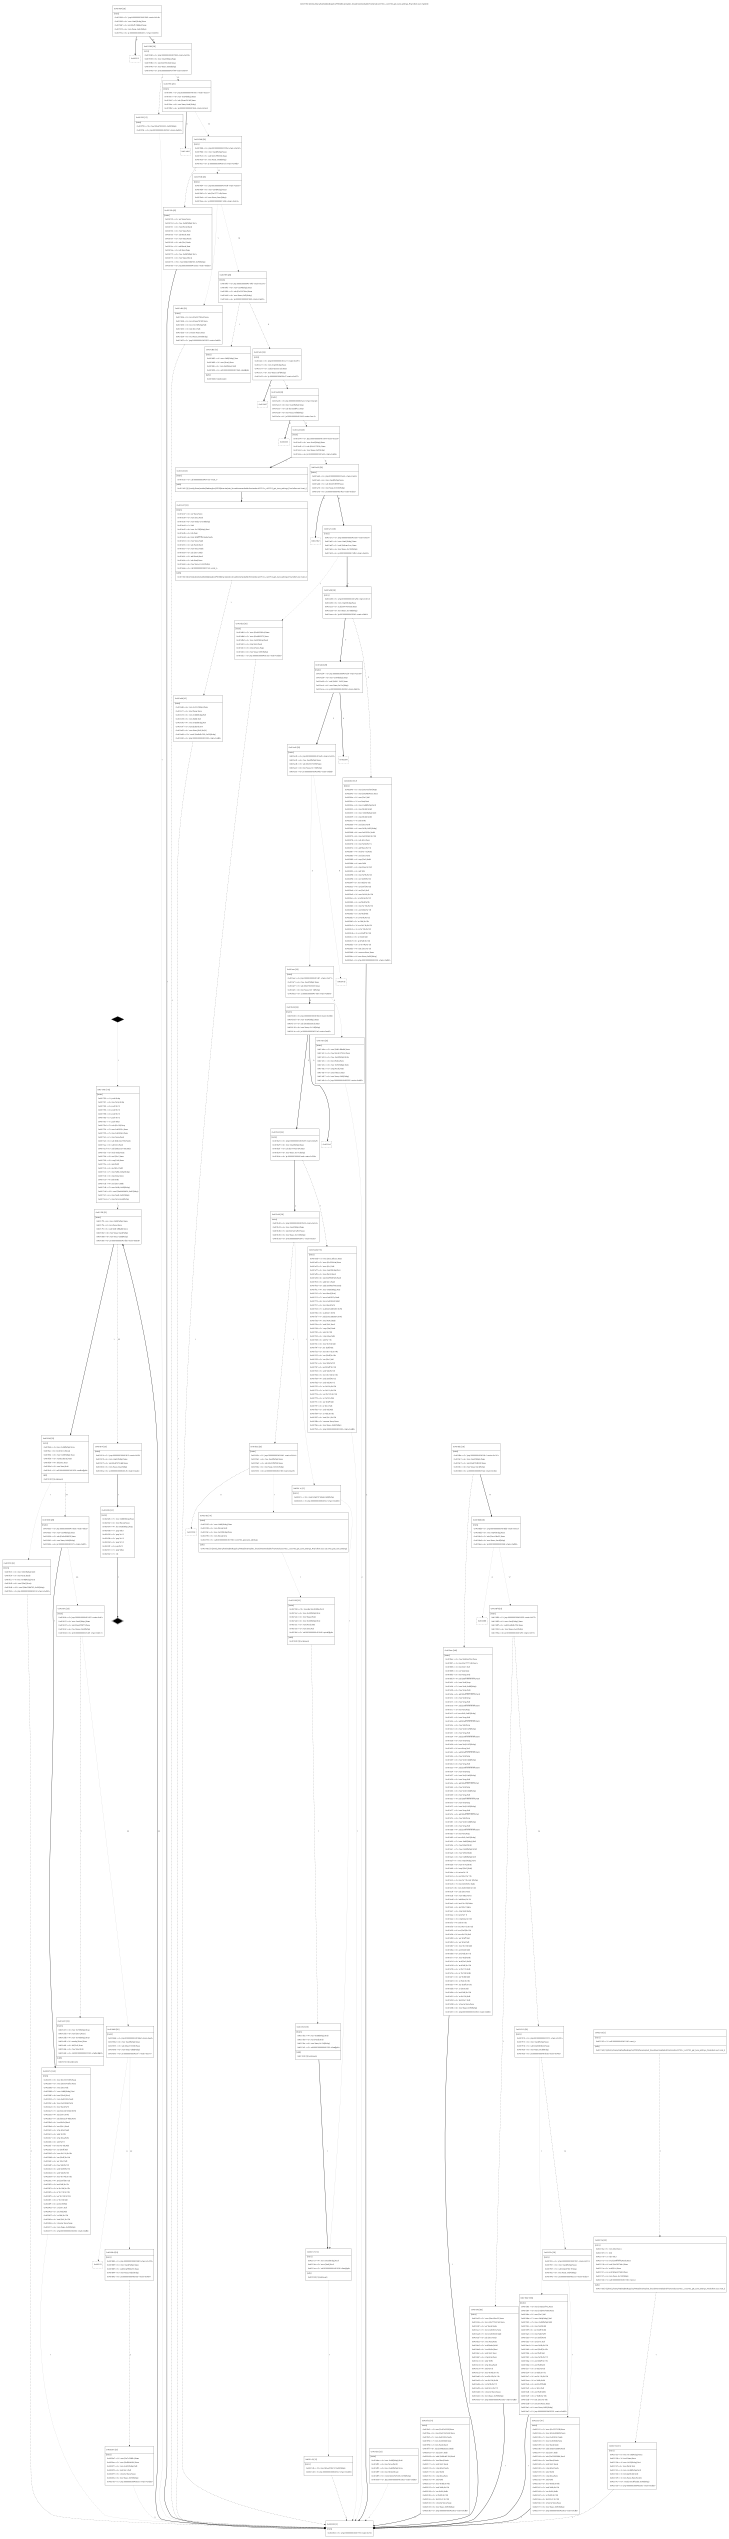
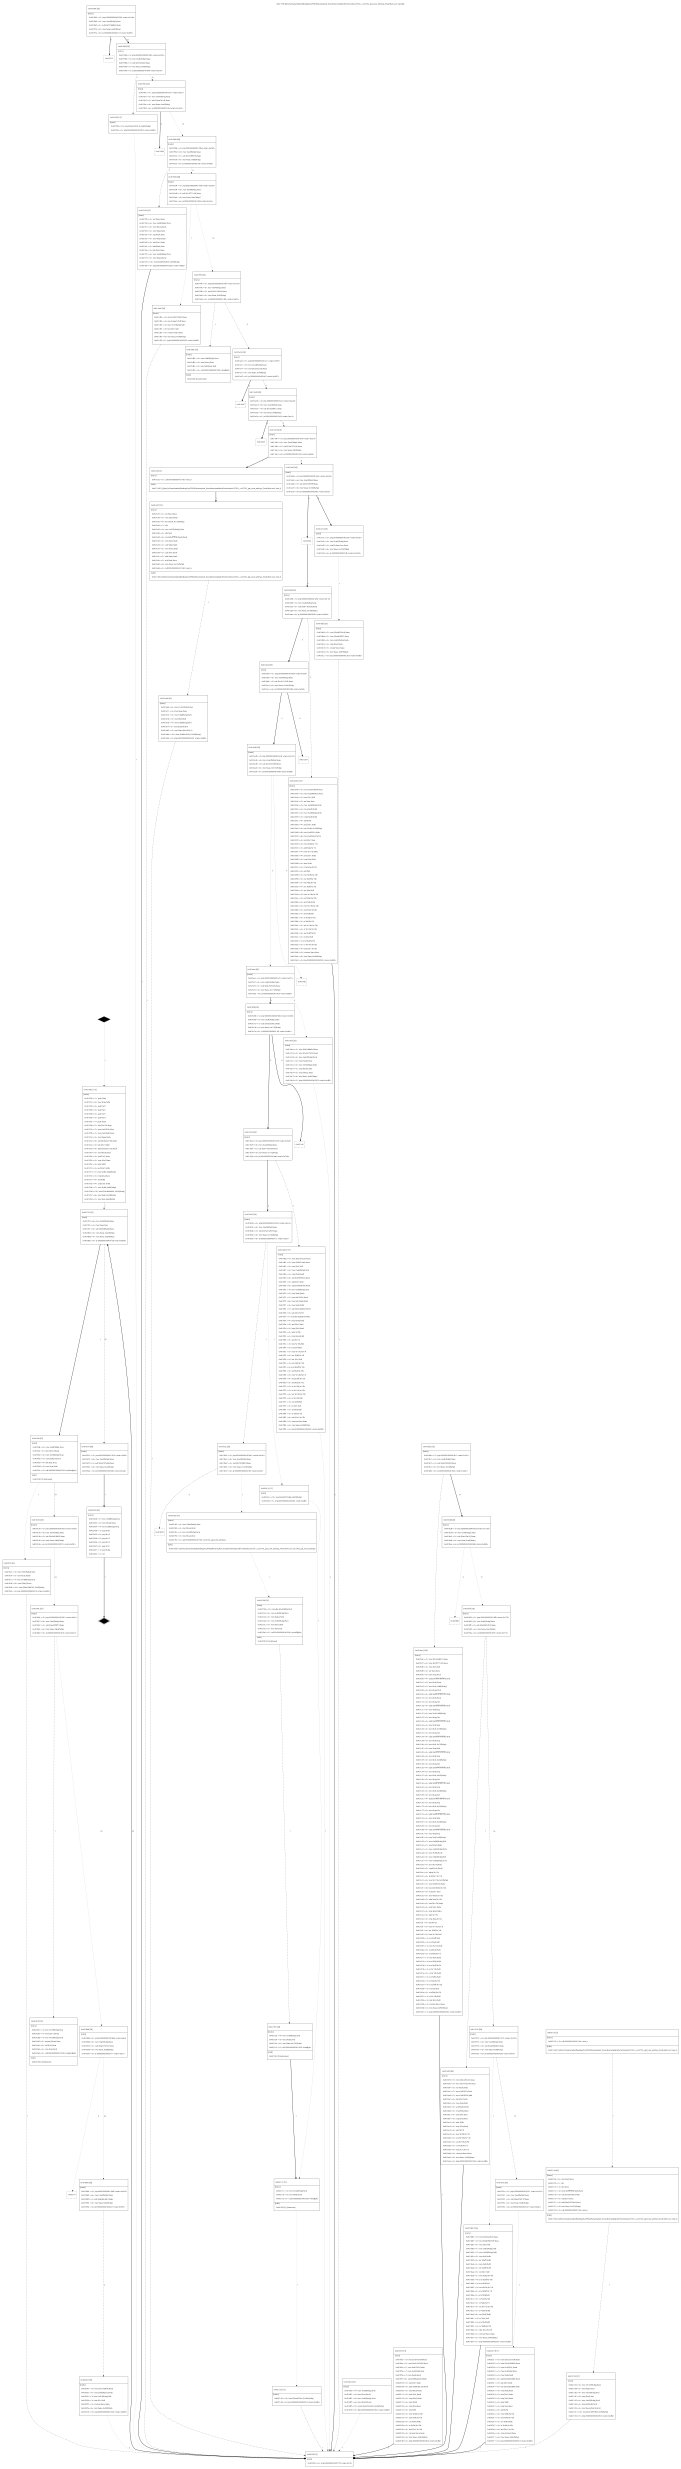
edge "0x401a7c [28]" -> "0x401a98 [28]": now "0x4024b2" -> "0x401a98 [28]"
node "0x40237c [160]": removed
